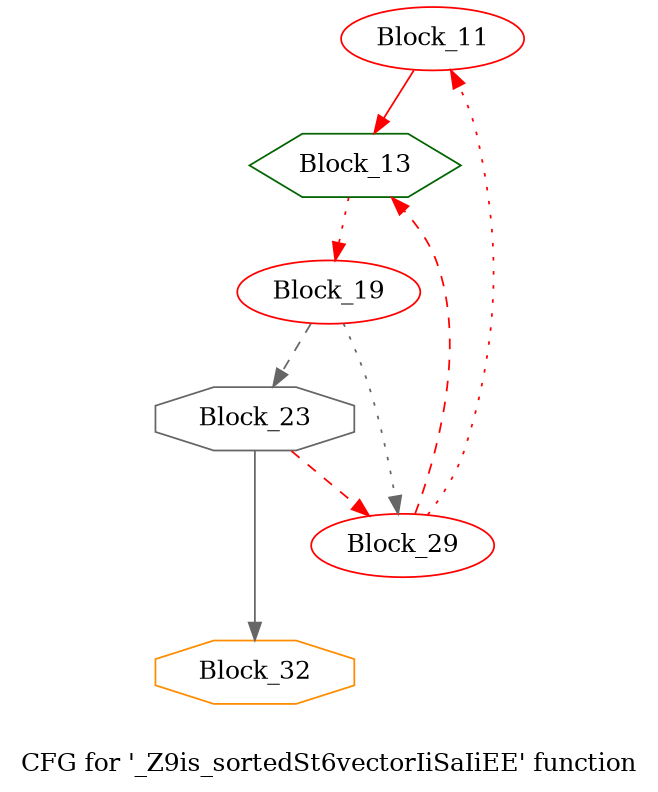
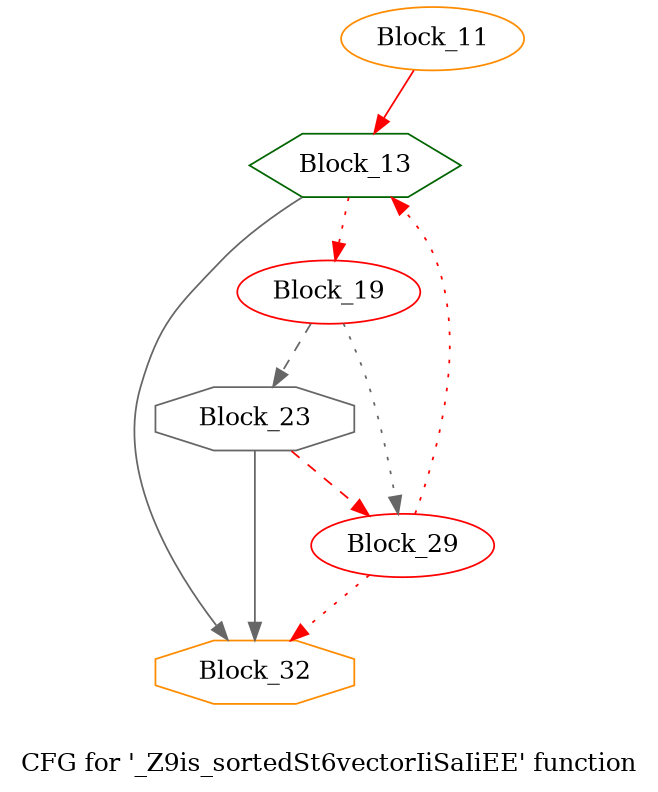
node "Block_11": color red -> darkorange
edge "Block_29" -> "Block_11": now "Block_29" -> "Block_32"
edge "Block_29" -> "Block_13": style dashed -> dotted
edge "Block_13" -> "Block_32": added
